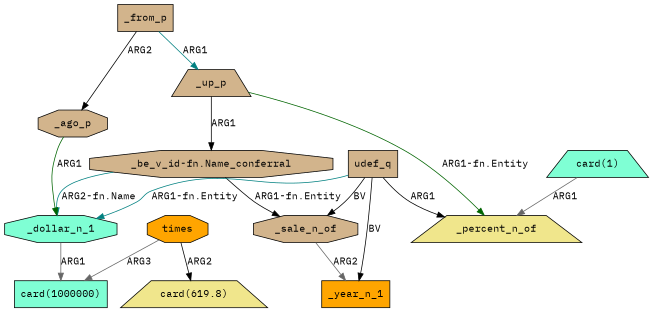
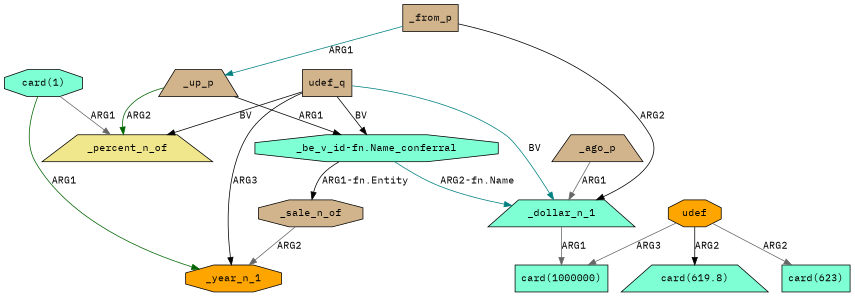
edge "_from_p" -> "_ago_p": now "_from_p" -> "_dollar_n_1"
node "_ago_p": shape octagon -> trapezium
node "_be_v_id-fn.Name_conferral": fillcolor tan -> aquamarine
edge "_up_p" -> "_percent_n_of": label "ARG1-fn.Entity" -> "ARG2"
node "card(1)": shape trapezium -> octagon
edge "_ago_p" -> "_dollar_n_1": color darkgreen -> gray40
edge "udef_q" -> "_sale_n_of": now "udef_q" -> "_be_v_id-fn.Name_conferral"
edge "udef_q" -> "_dollar_n_1": label "ARG1-fn.Entity" -> "BV"
edge "udef_q" -> "_percent_n_of": label "ARG1" -> "BV"
edge "card(1)" -> "_year_n_1": added, label "ARG1"
node "_dollar_n_1": shape octagon -> trapezium
node "times": label "times" -> "udef"
edge "udef_q" -> "_year_n_1": label "BV" -> "ARG3"
node "card(623)": added
node "card(619.8)": fillcolor khaki -> aquamarine
node "_year_n_1": shape box -> octagon
